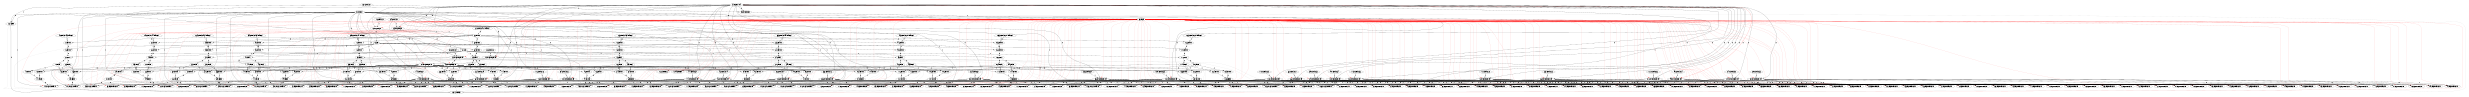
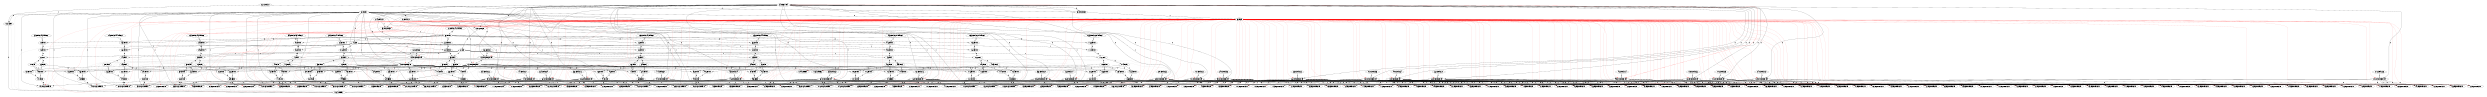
edge "772:DMA_LOAD(ref)" -> "147:HANDLE_CMP": now "772:DMA_LOAD(ref)" -> "104:HANDLE_CMP"
node "85:HANDLE_CMP": label "85:HANDLE_CMP" -> "85:IADD_CMP"
